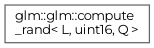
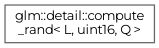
node "glm::glm::compute _rand< L, uint16, Q >": label "glm::glm::compute _rand< L, uint16, Q >" -> "glm::detail::compute _rand< L, uint16, Q >"
